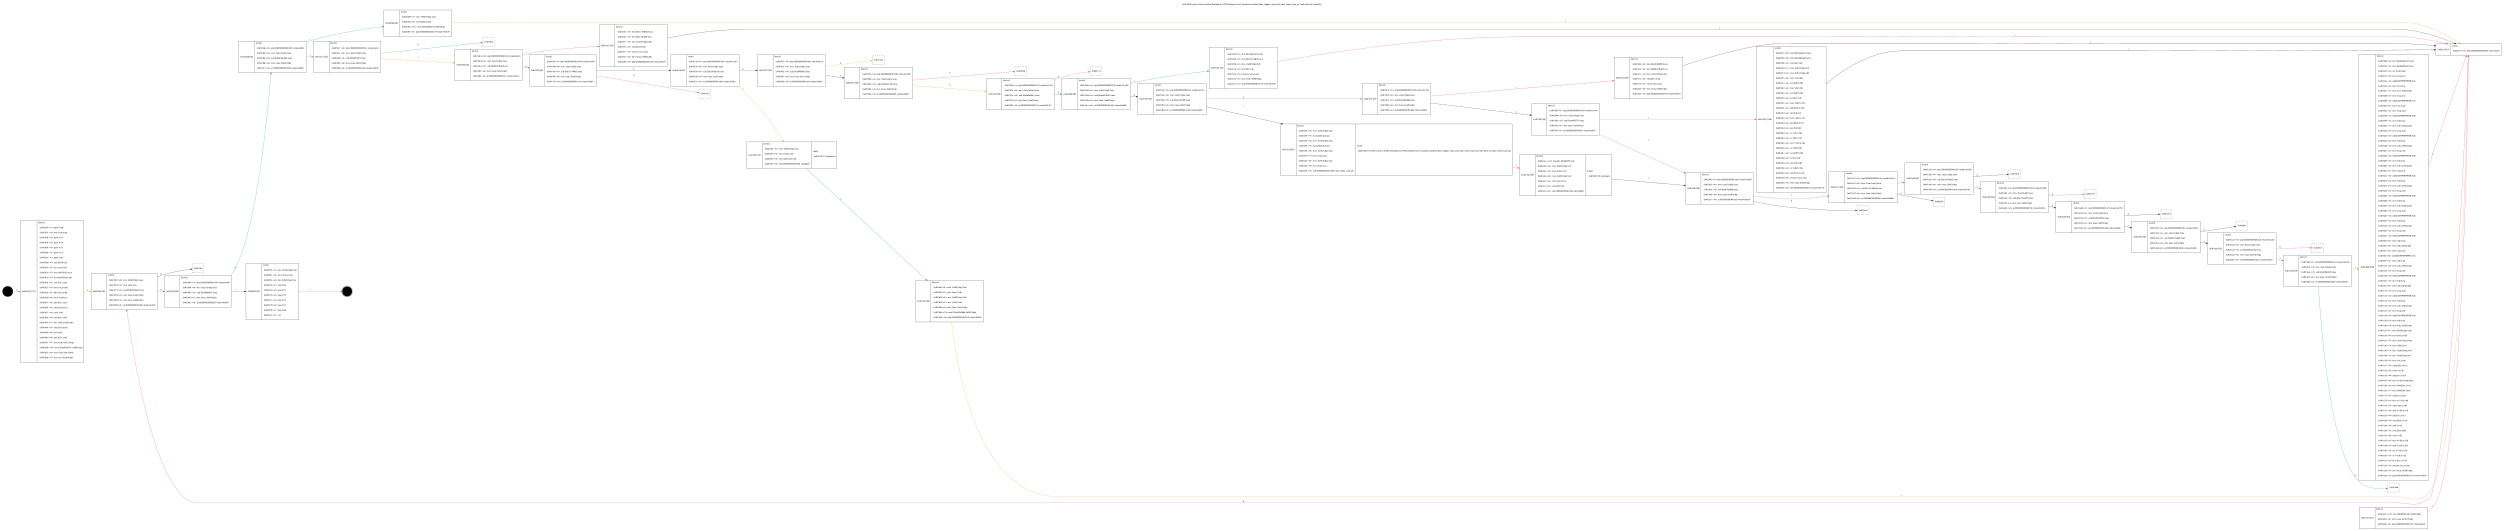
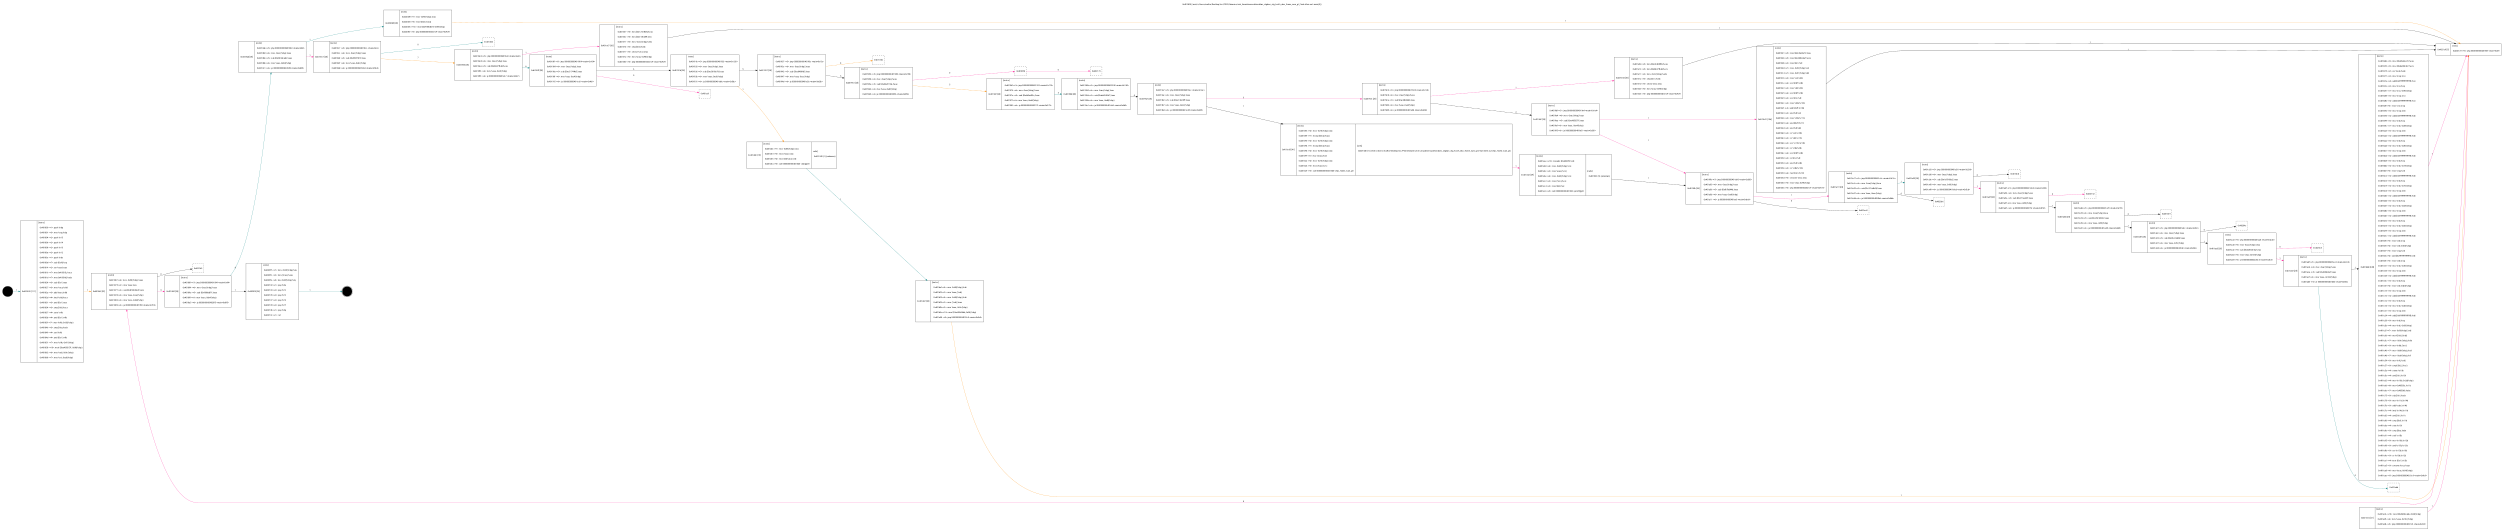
node "0x401cb3 [30]": removed
edge "0x40196f [28]" -> "0x402173": now "0x40205b" -> "0x402173"
edge "0x401abf [28]" -> "0x401b6b [328]": color darkorange -> black
